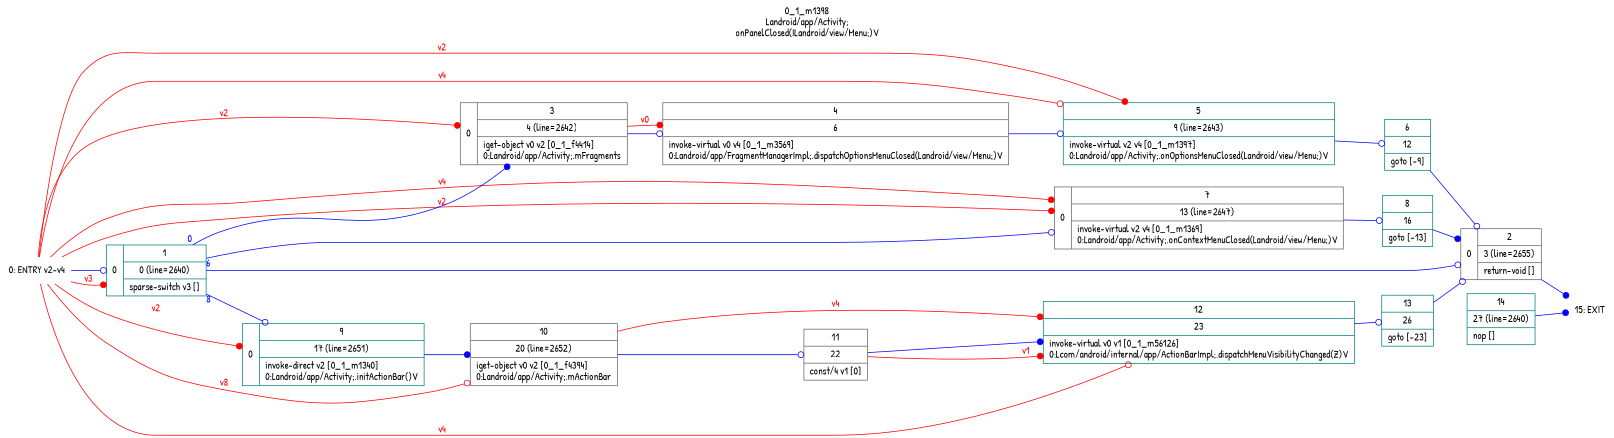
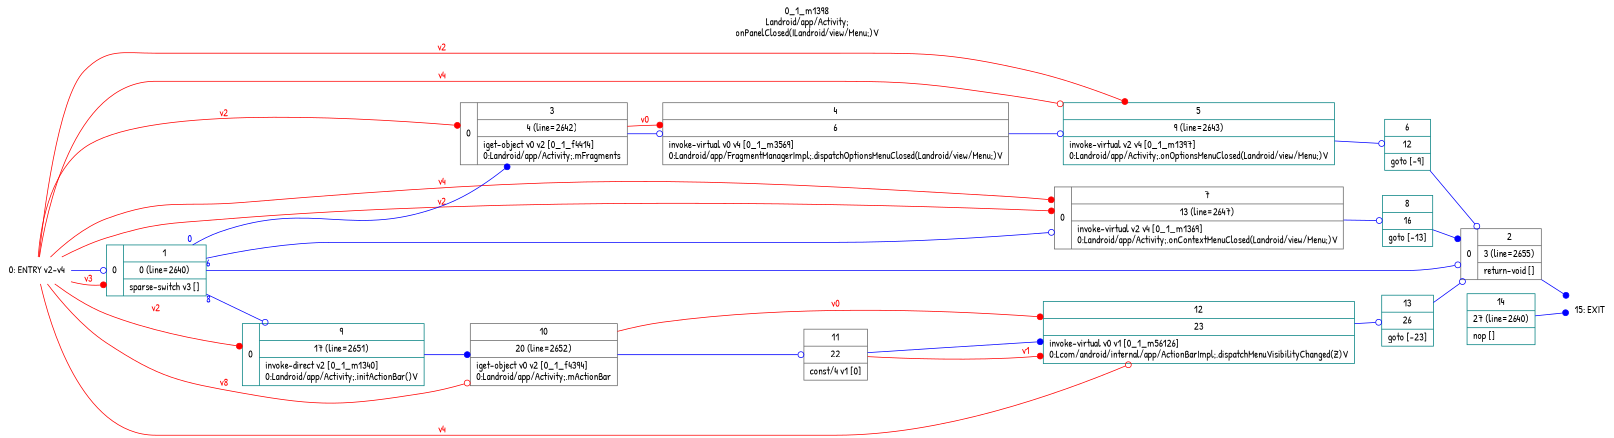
edge "10" -> "12": label "v4" -> "v0"
